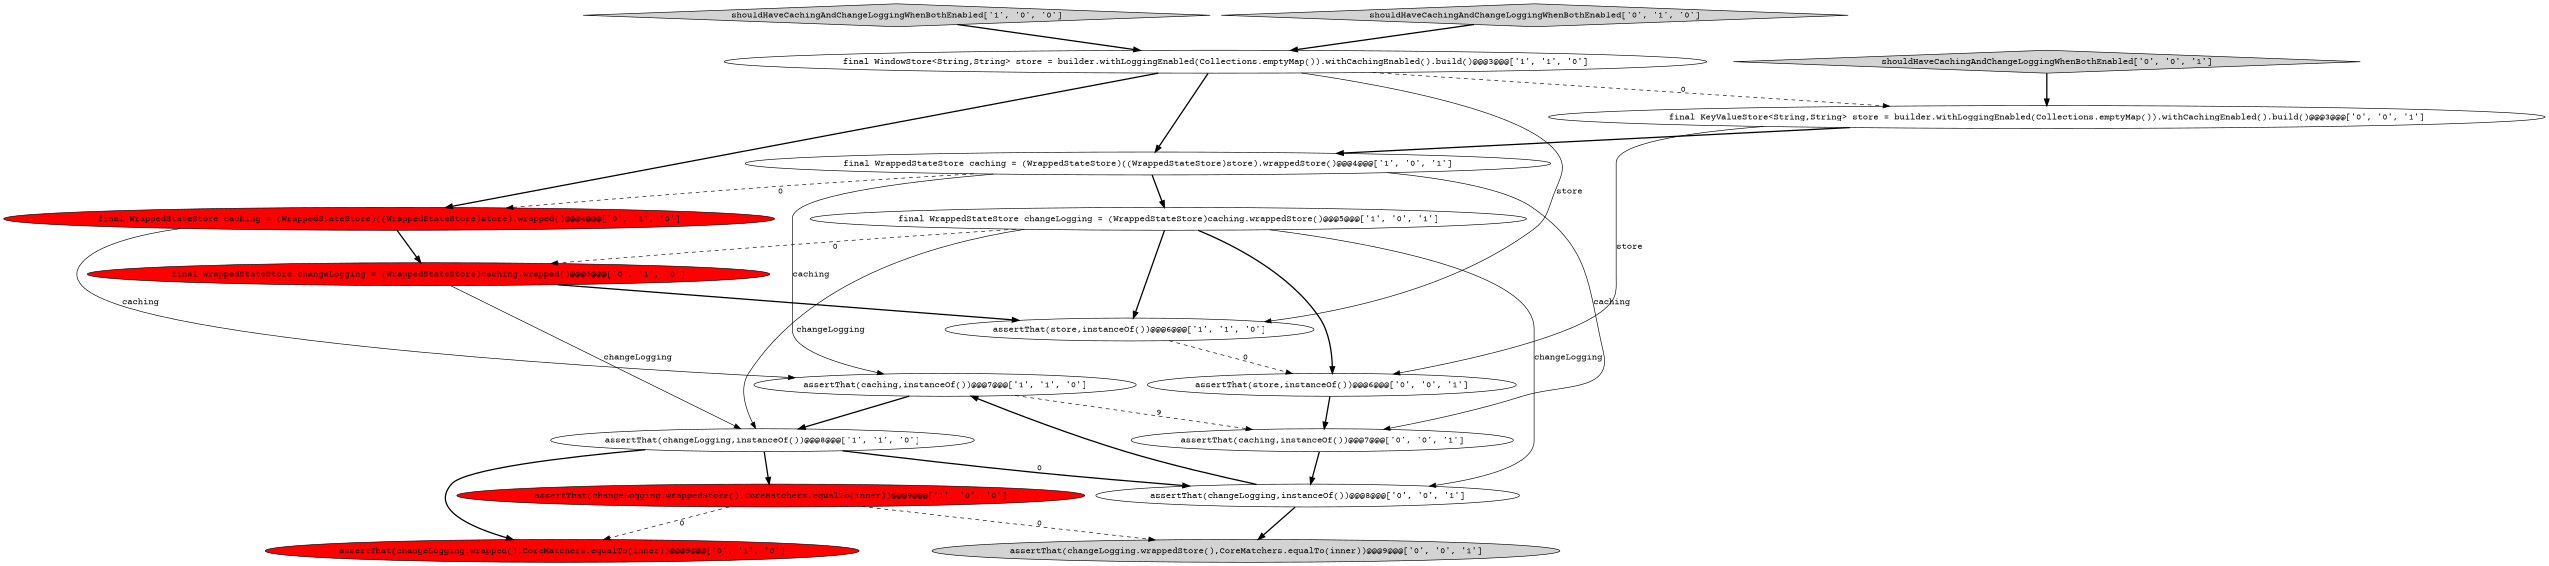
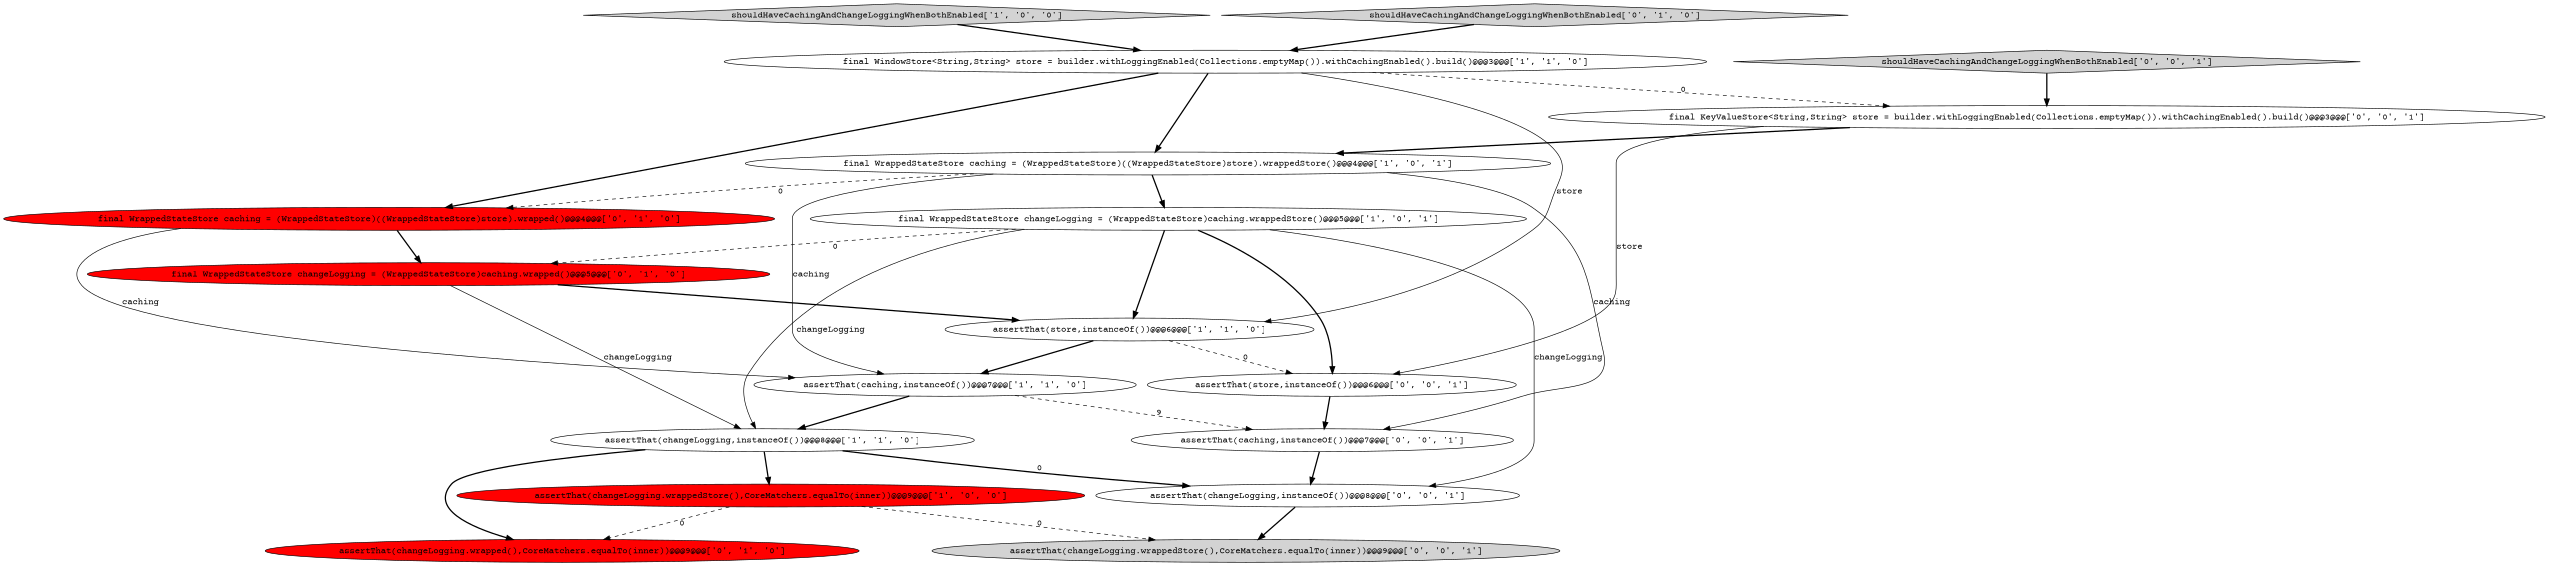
edge "assertThat(changeLogging,instanceOf())@@@8@@@['0', '0', '1']" -> "assertThat(caching,instanceOf())@@@7@@@['1', '1', '0']": now "assertThat(store,instanceOf())@@@6@@@['1', '1', '0']" -> "assertThat(caching,instanceOf())@@@7@@@['1', '1', '0']"
